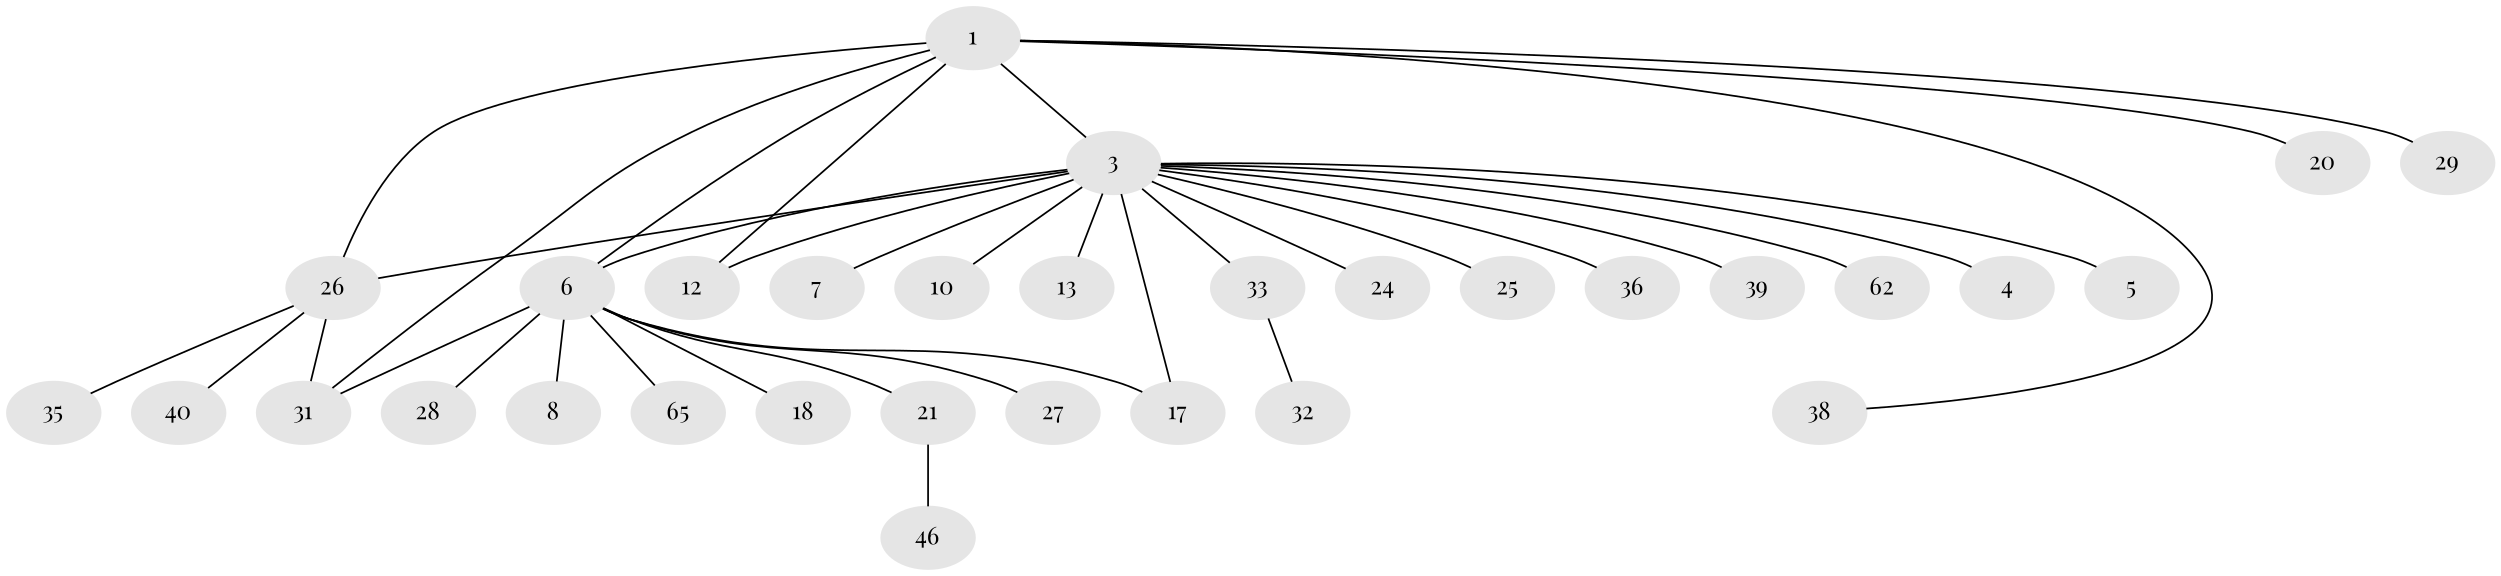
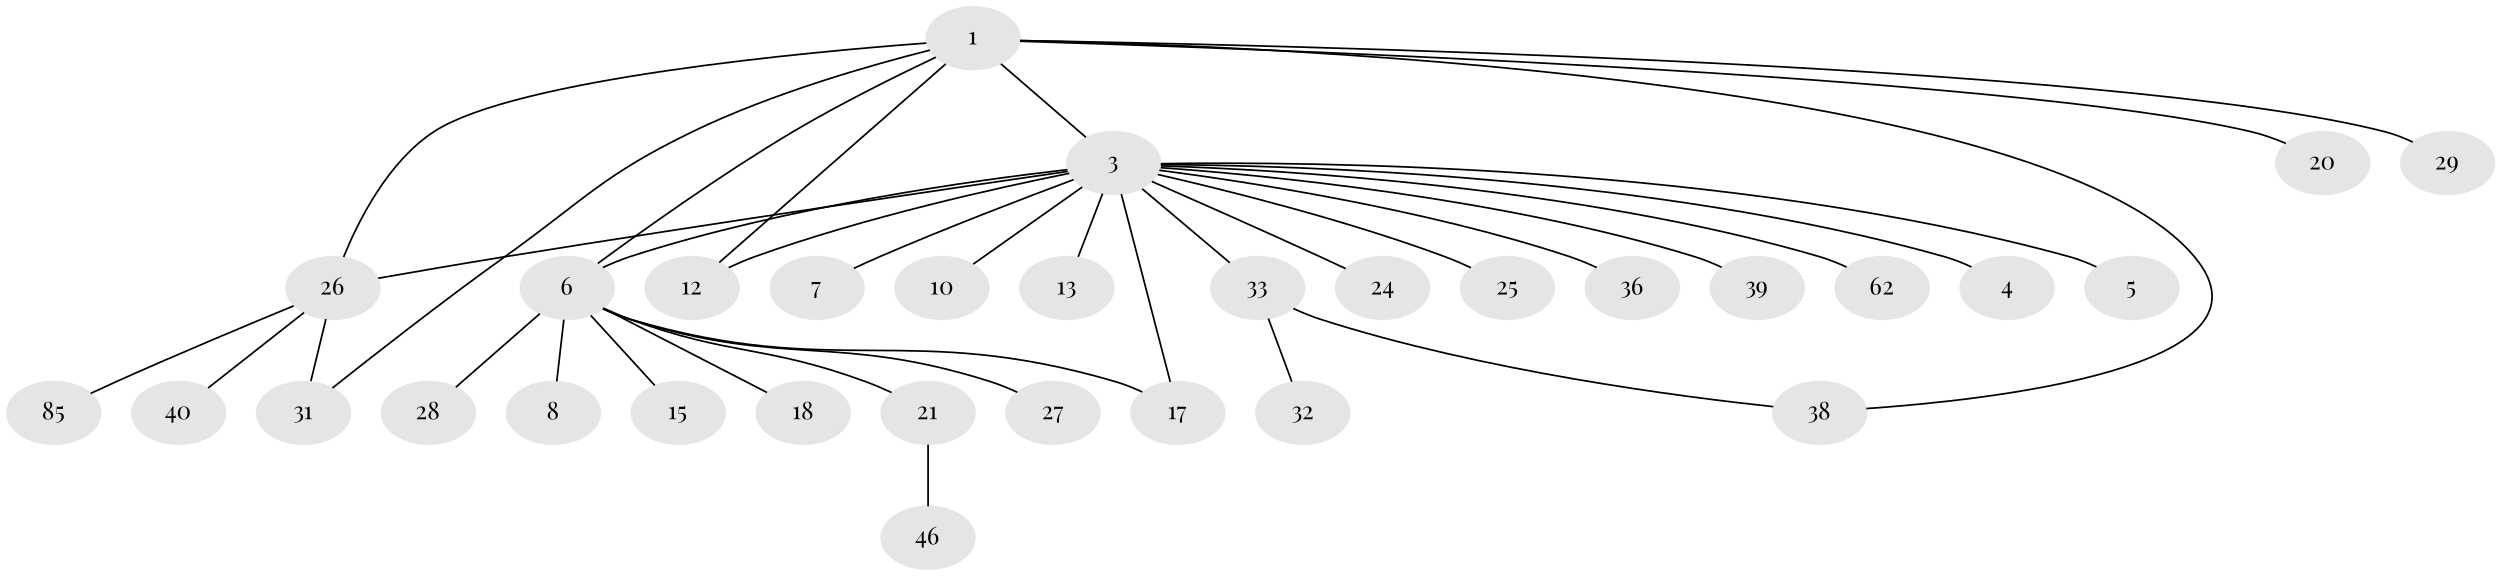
edge "6" -- "31": removed
edge "33" -- "38": added
node "35": label "35" -> "85"
node "65": label "65" -> "15"
